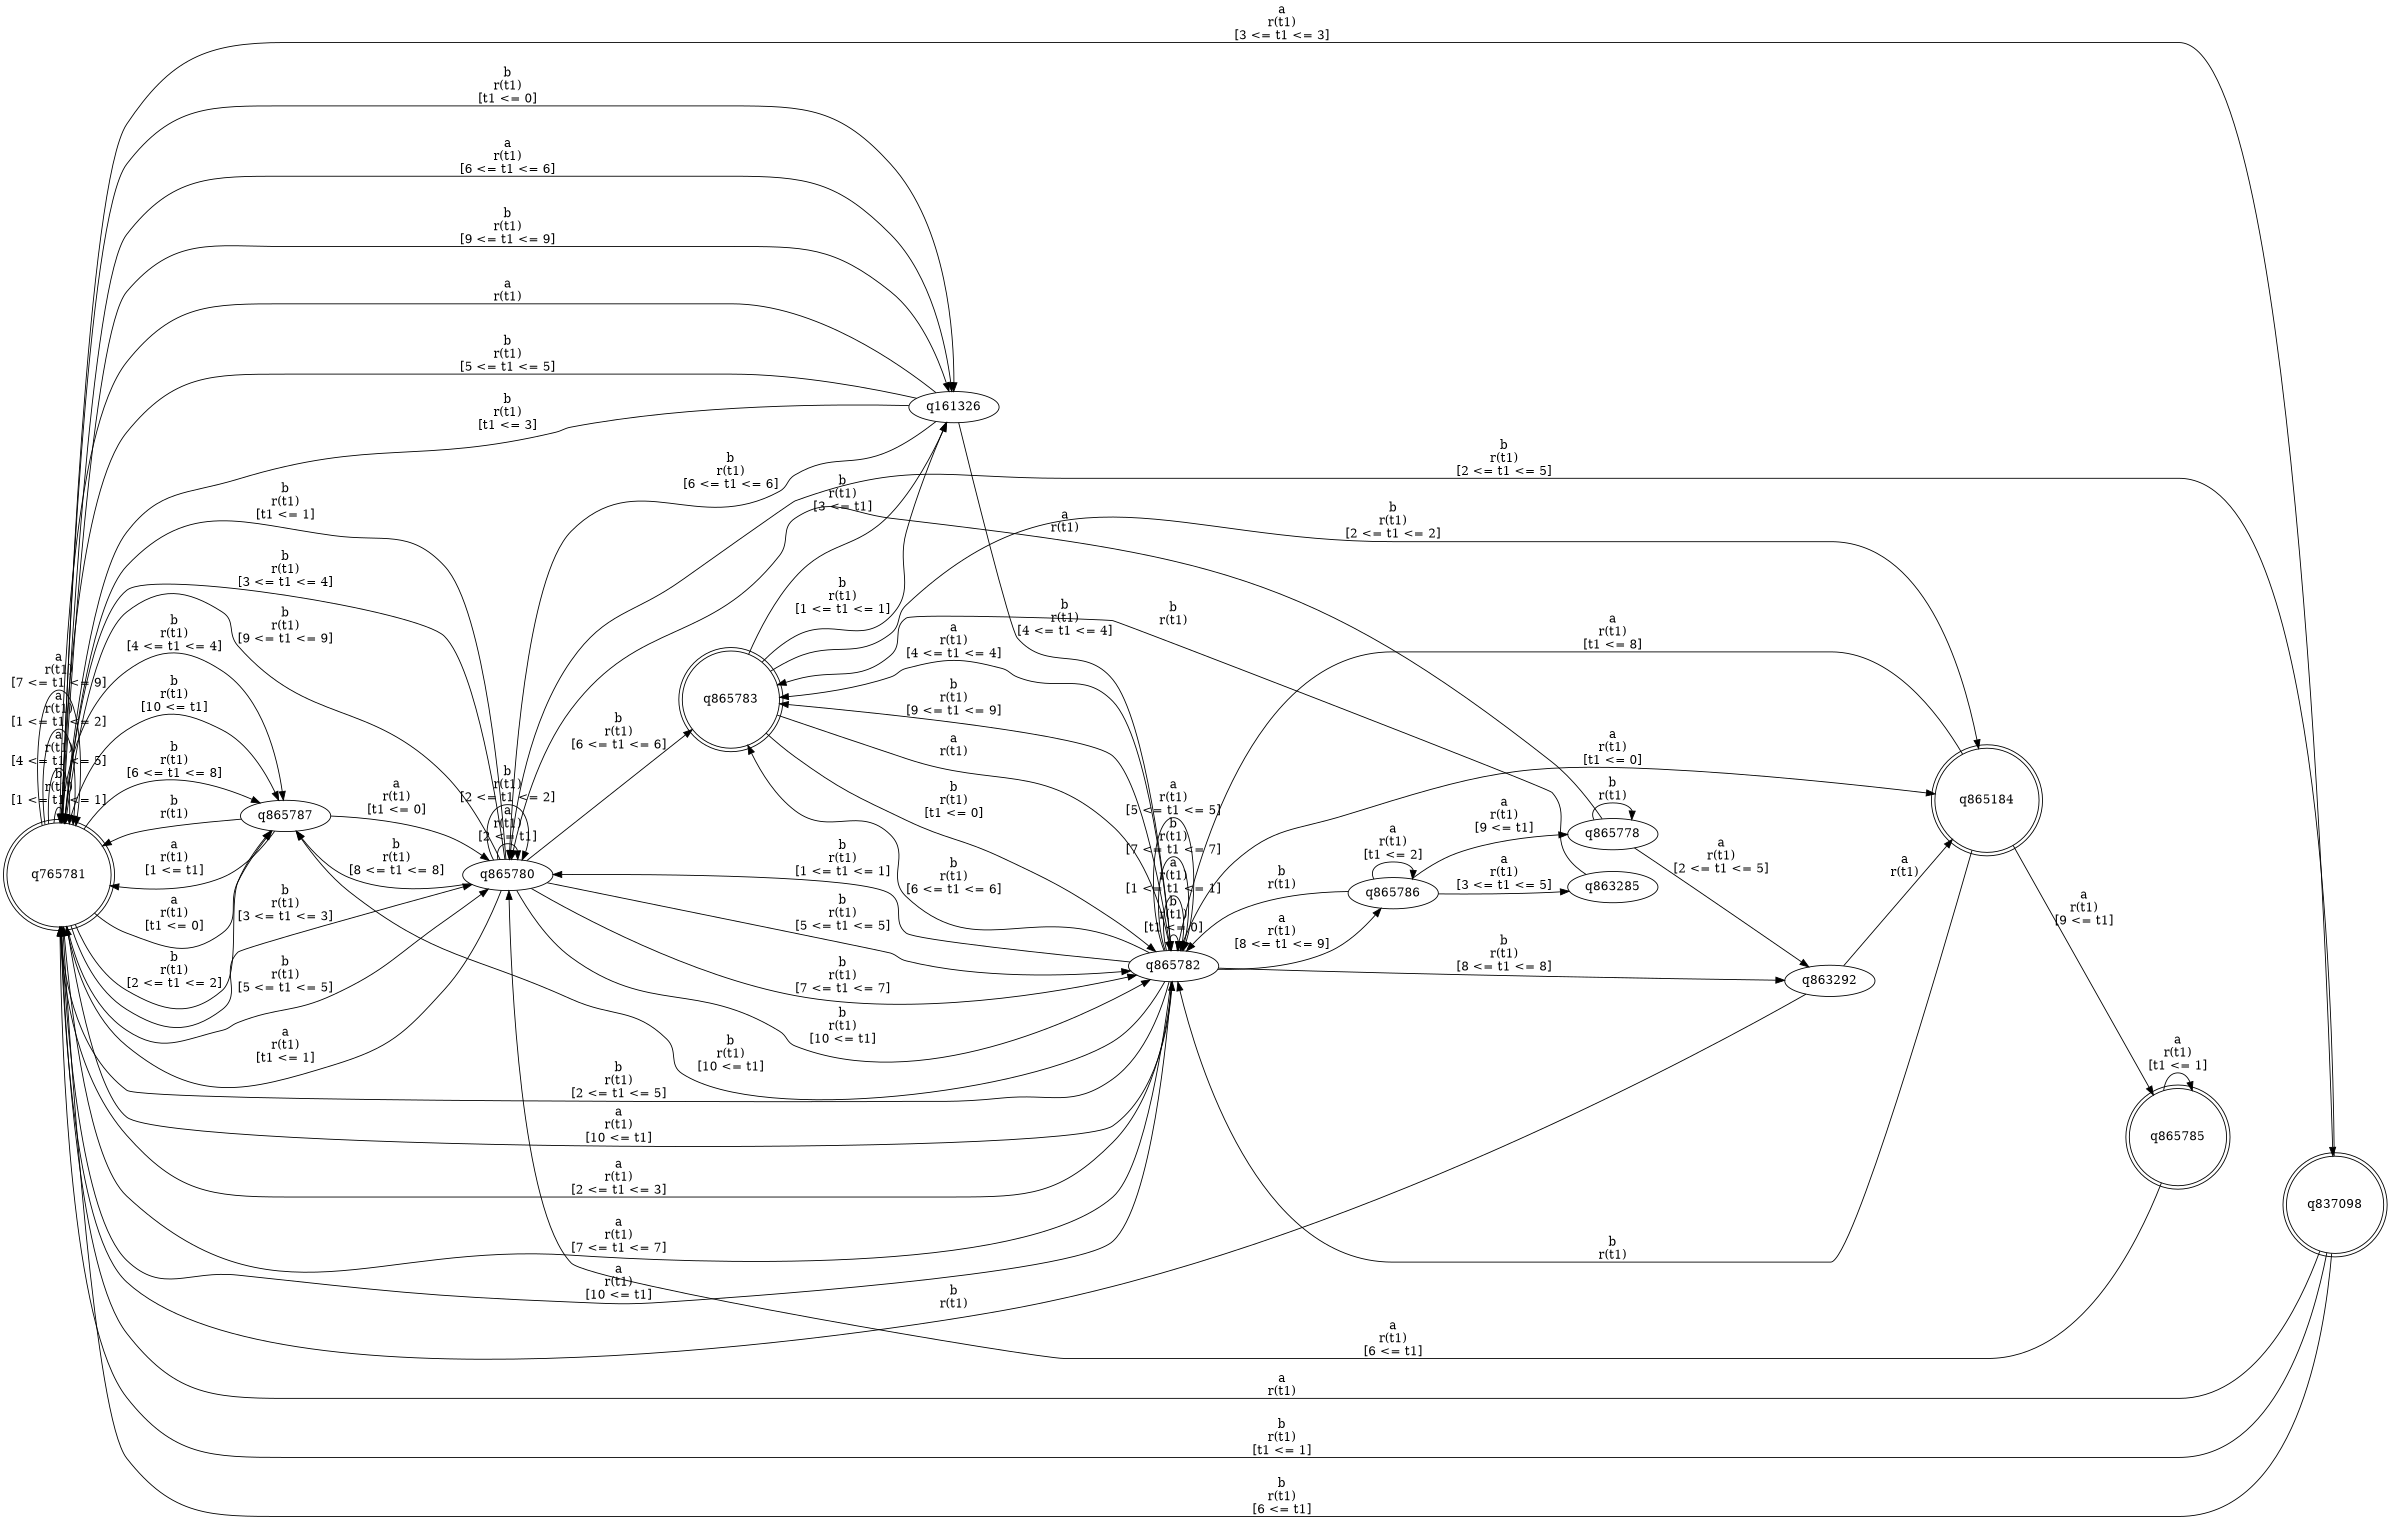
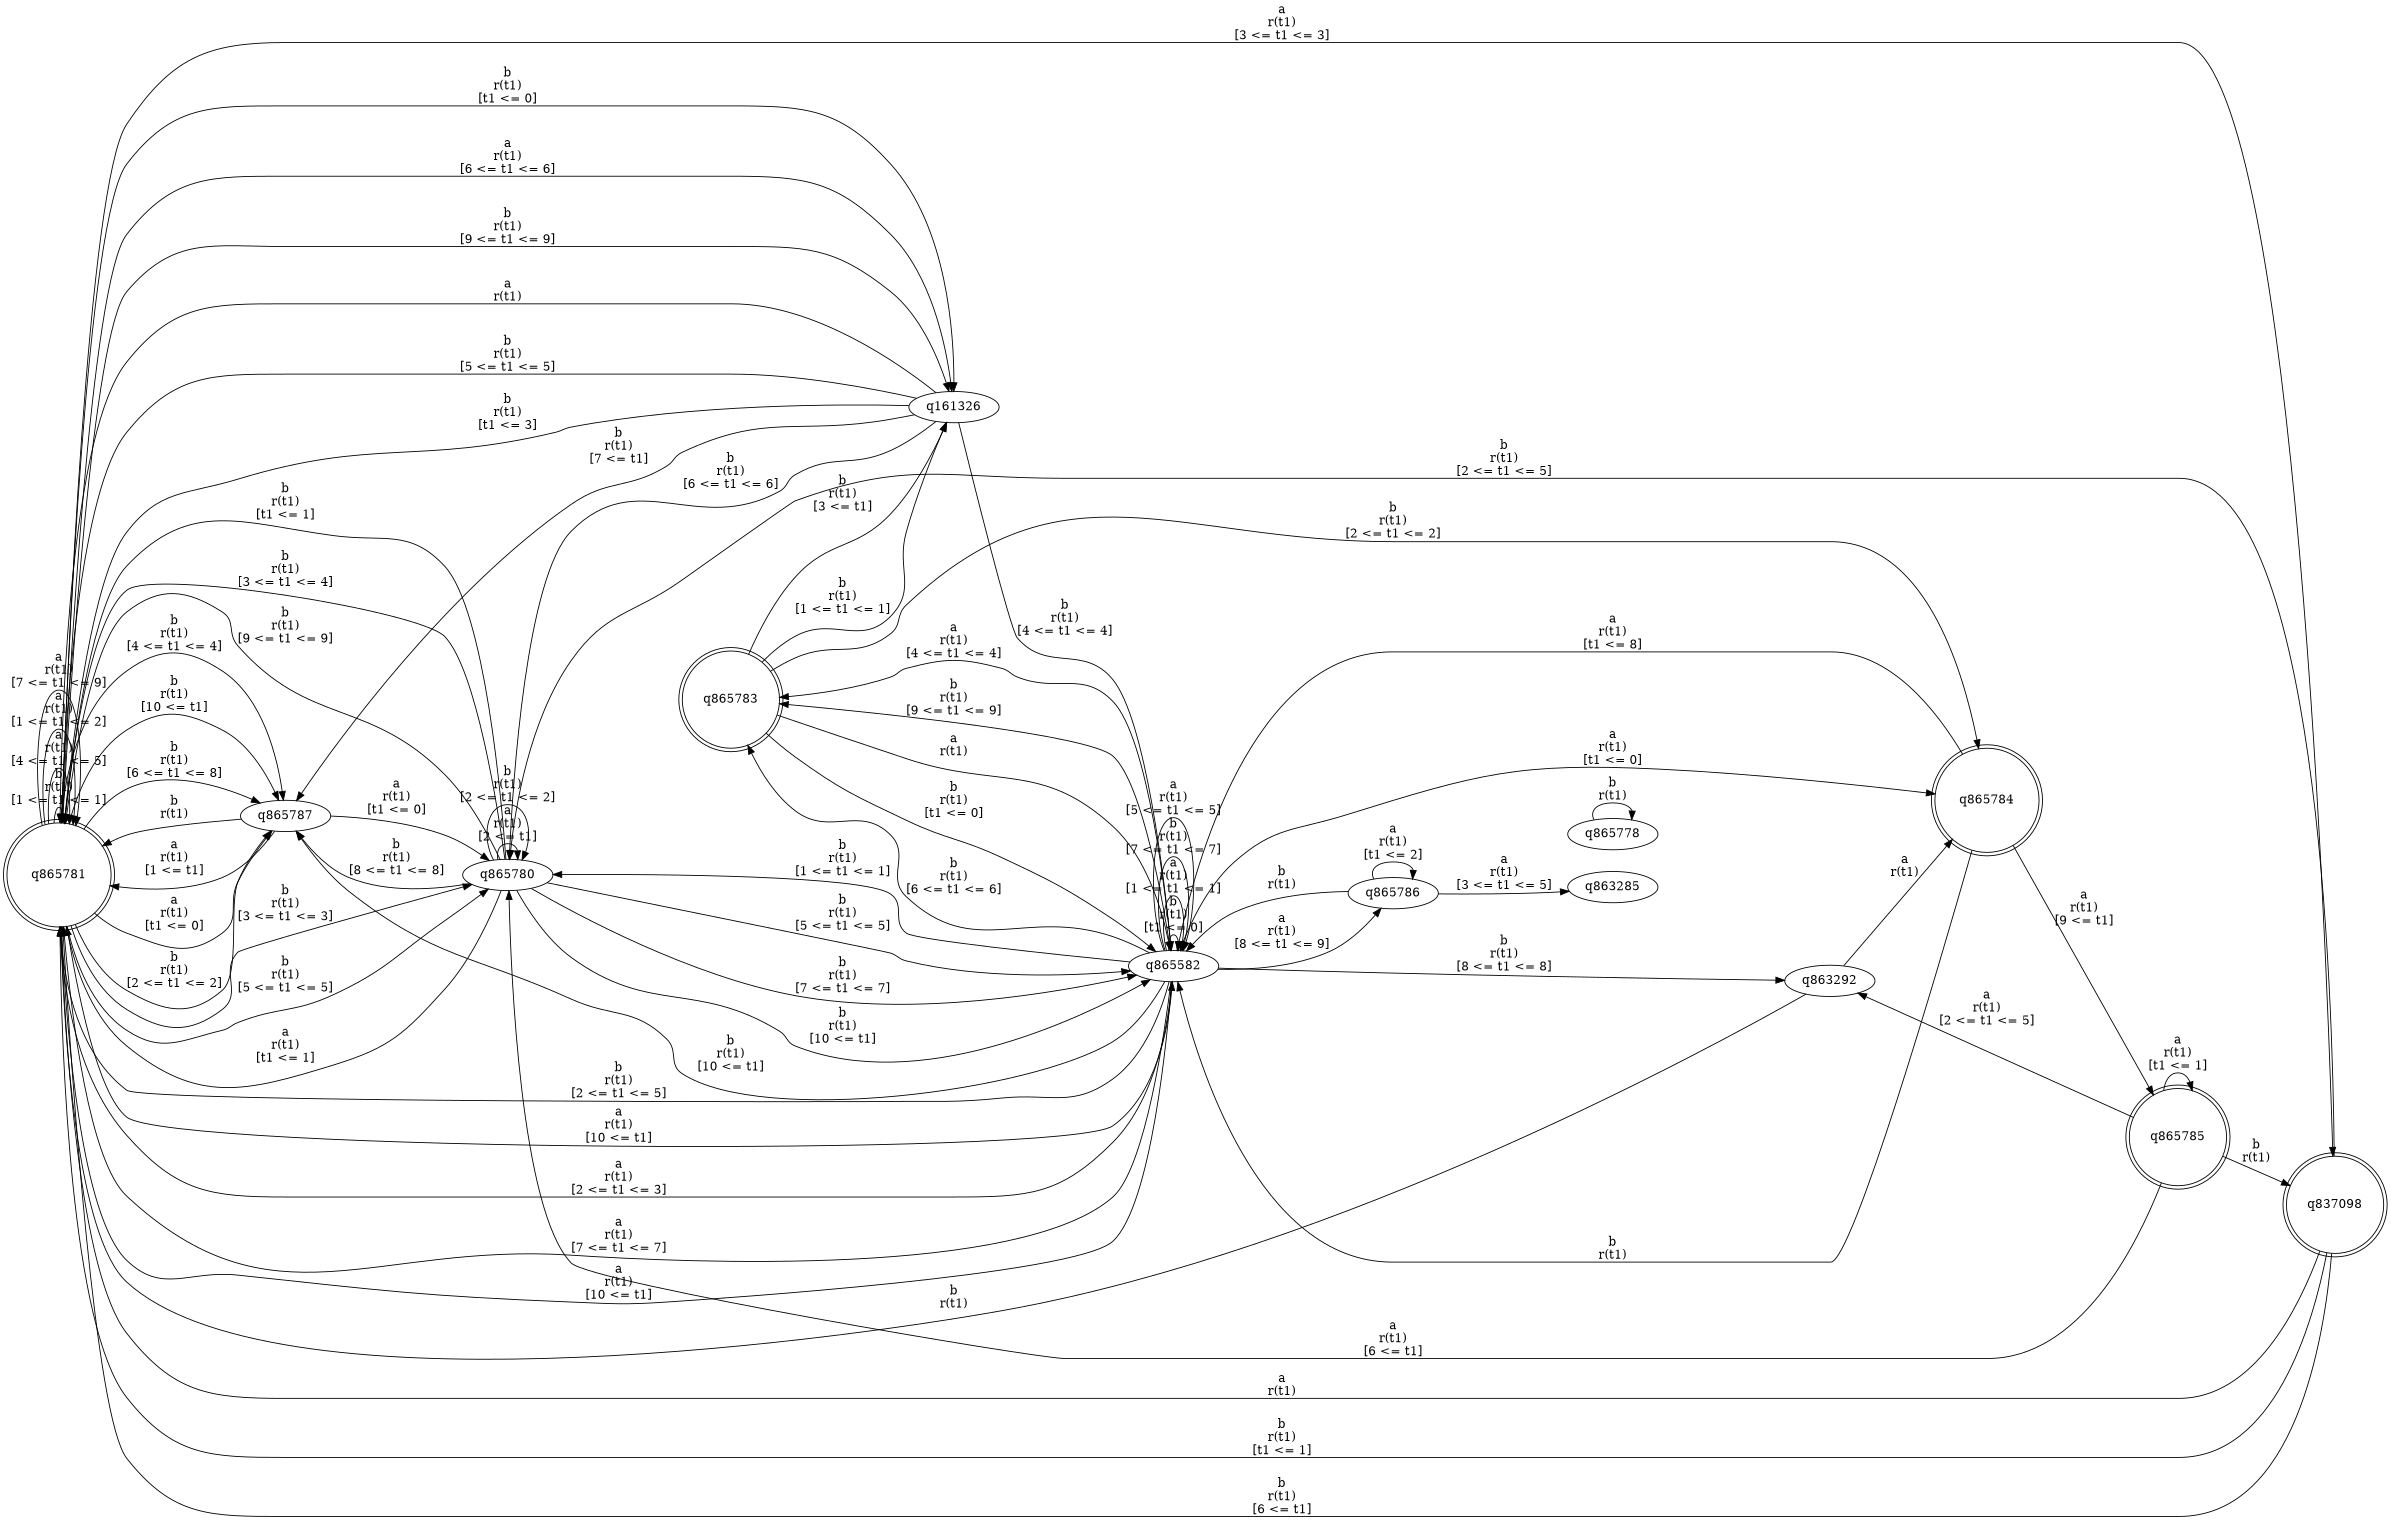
edge "q161326" -> "q865787": added, label "b r(t1) [7 <= t1]"
edge "q865778" -> "q865780": removed, label "a r(t1)"
edge "q863285" -> "q865783": removed, label "b r(t1)"
edge "q865780" -> "q865783": removed, label "b r(t1) [6 <= t1 <= 6]"
node "q865184": label "q865184" -> "q865784"
edge "q865786" -> "q865778": removed, label "a r(t1) [9 <= t1]"
node "q765781": label "q765781" -> "q865781"
edge "q865778" -> "q863292": now "q865785" -> "q863292"
node "q865782": label "q865782" -> "q865582"
edge "q865785" -> "q837098": added, label "b r(t1)"
